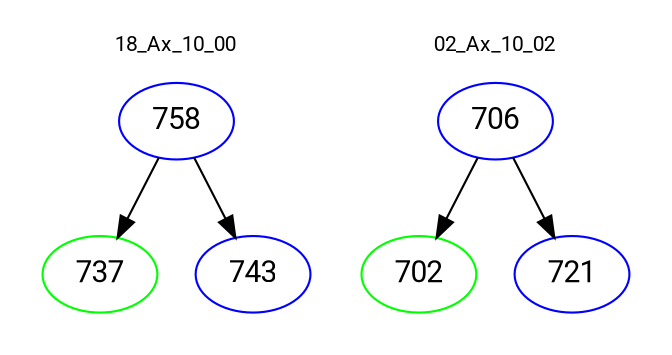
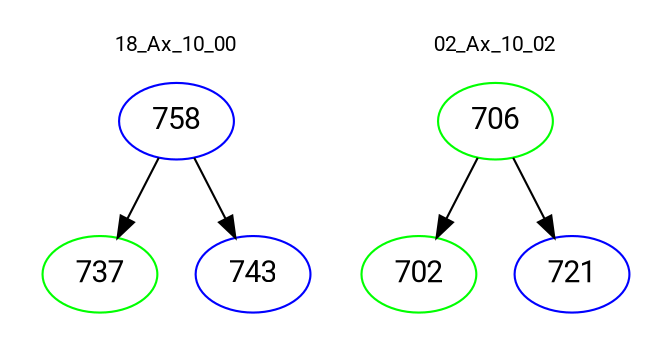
node "706": color blue -> green
